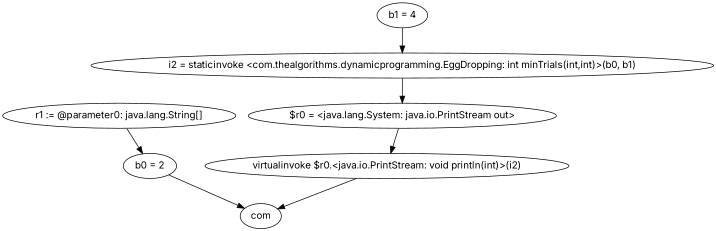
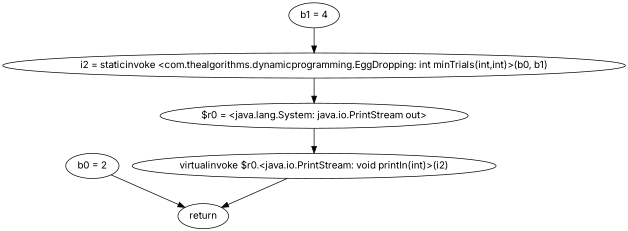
node "r1 := @parameter0: java.lang.String[]": removed
node "com": label "com" -> "return"
